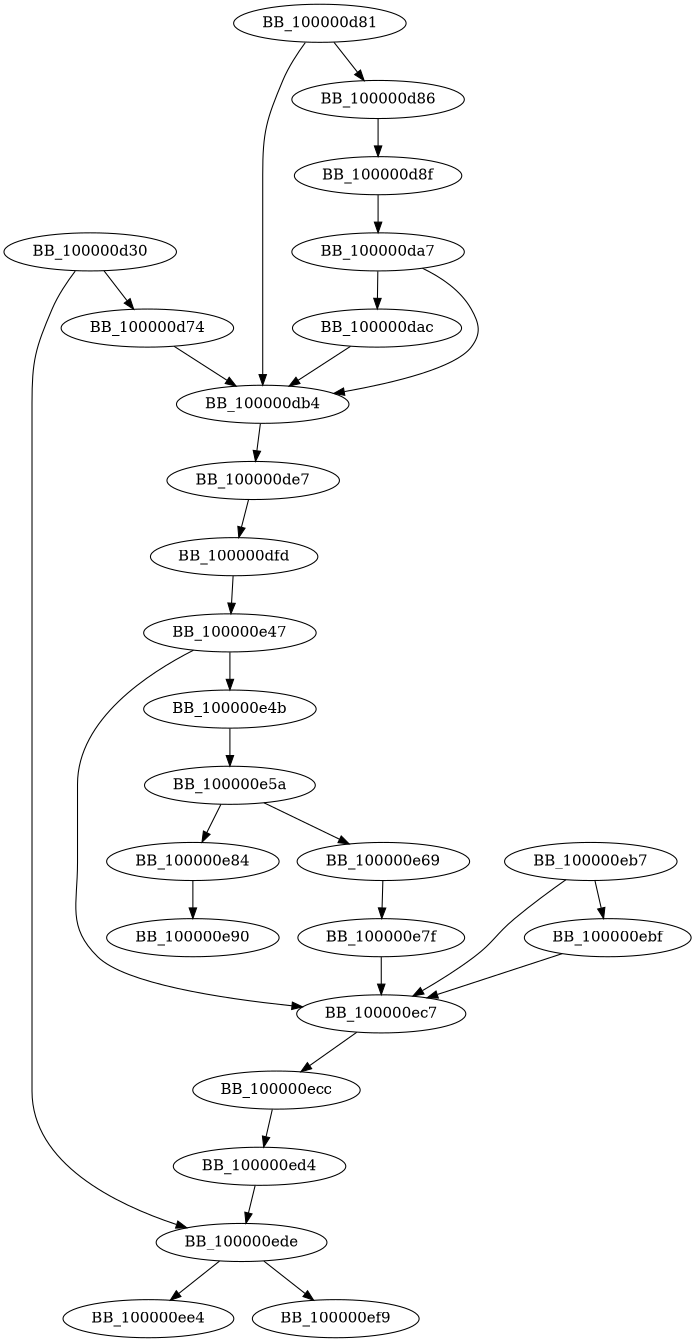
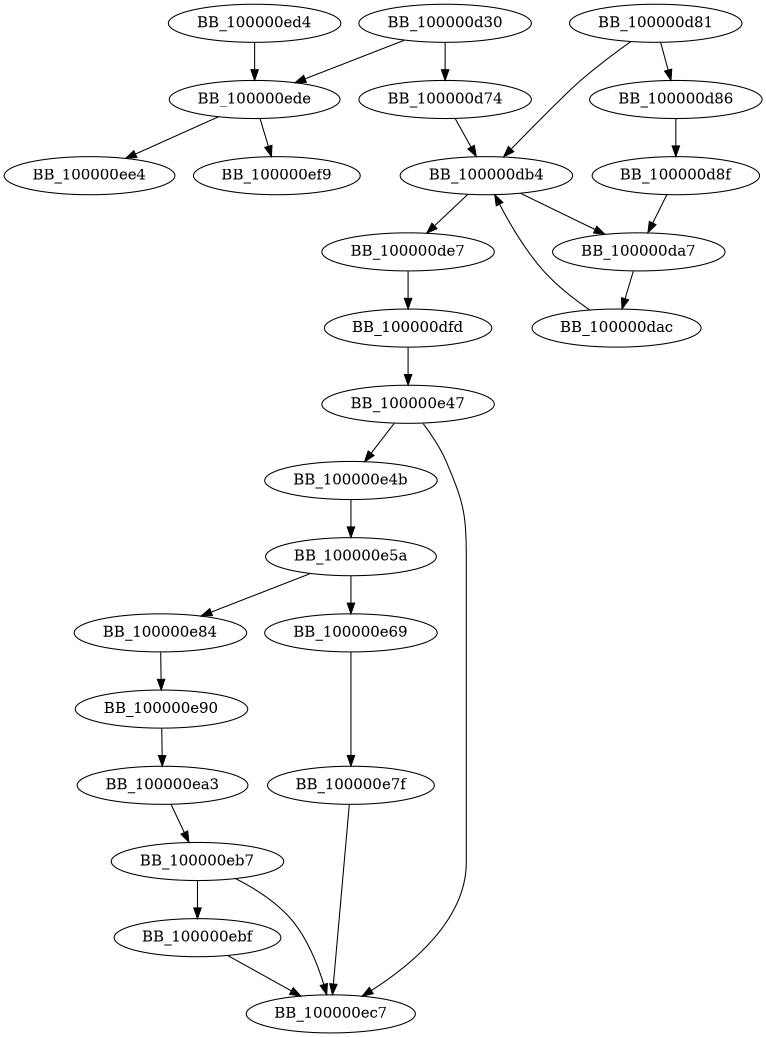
edge "BB_100000da7" -> "BB_100000db4": reversed
node "BB_100000ea3": added
node "BB_100000ecc": removed
